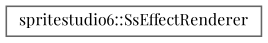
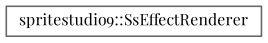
node "spritestudio6::SsEffectRenderer": label "spritestudio6::SsEffectRenderer" -> "spritestudio9::SsEffectRenderer"
